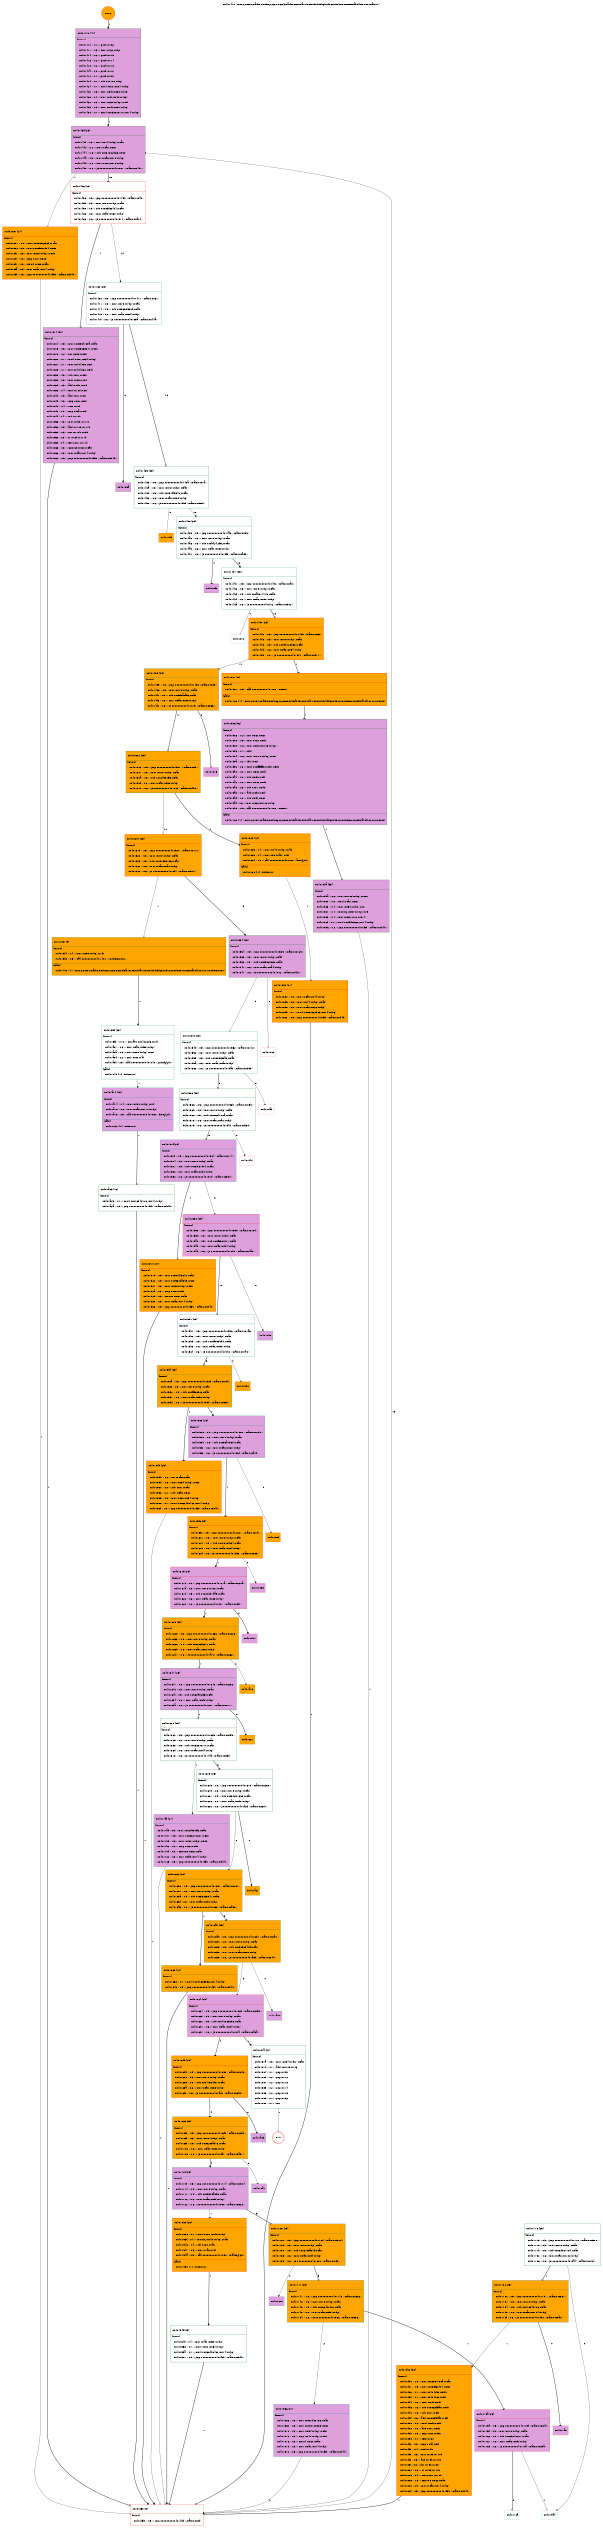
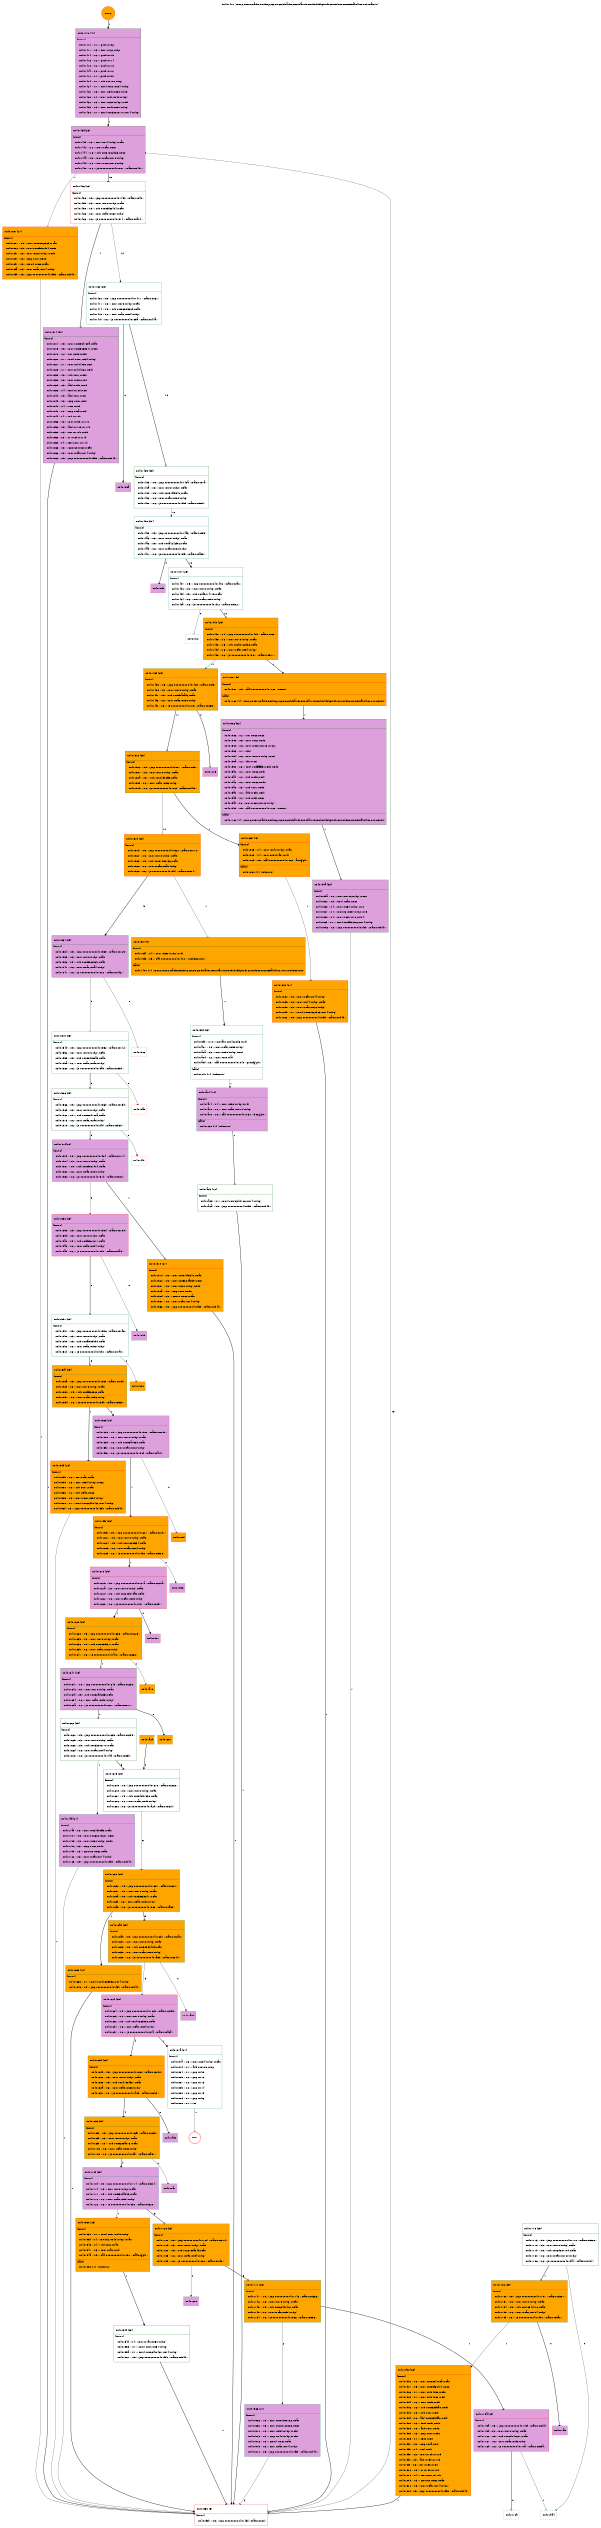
node "0x401d9f": removed
edge "0x401679 [25]" -> "0x401a2f": reversed
